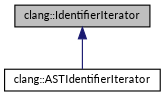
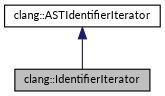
edge "clang::ASTIdentifierIterator" -> "clang::IdentifierIterator": reversed
